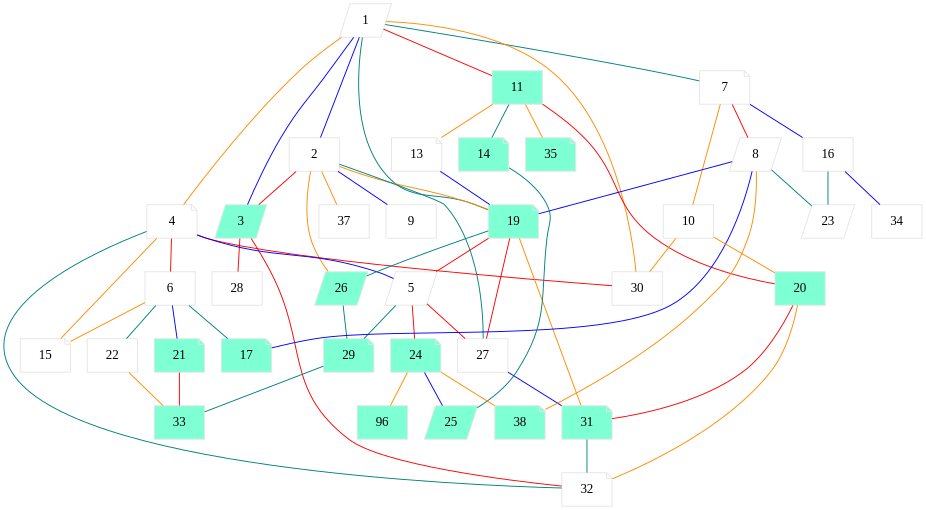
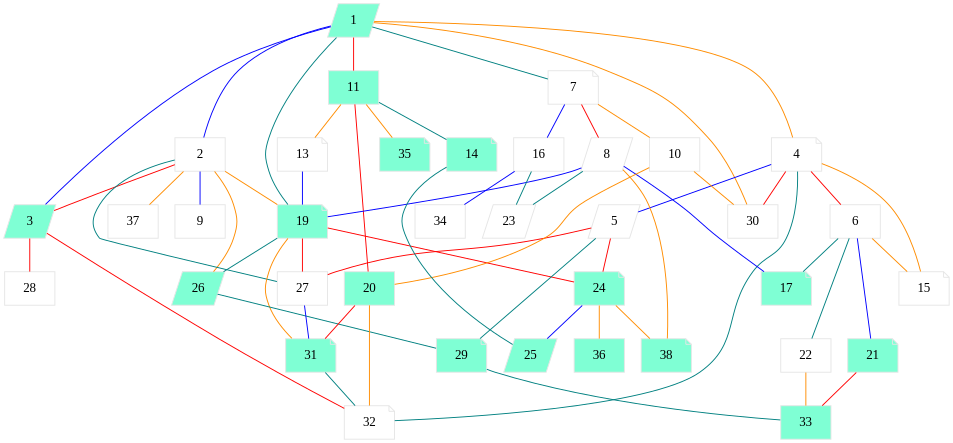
node "1": fillcolor white -> aquamarine
edge "19" -- "5": now "19" -- "24"
node "96": label "96" -> "36"
